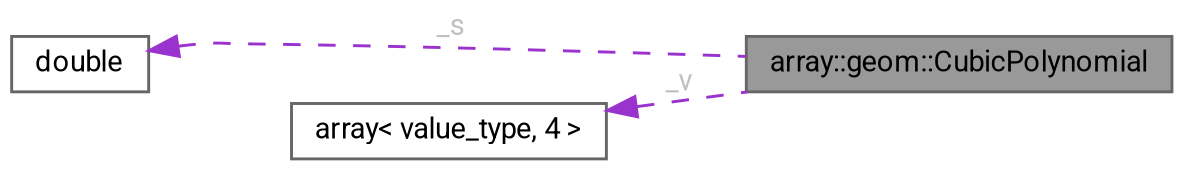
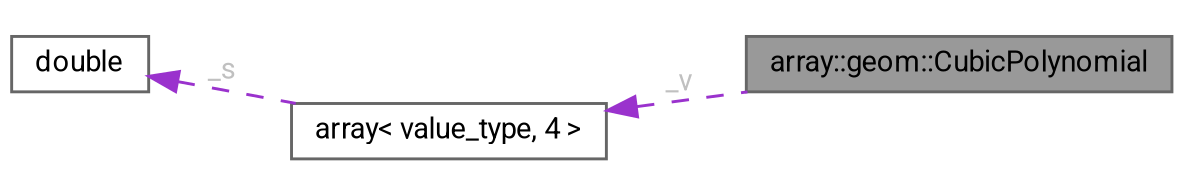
edge "array::geom::CubicPolynomial" -> "double": now "array< value_type, 4 >" -> "double"
